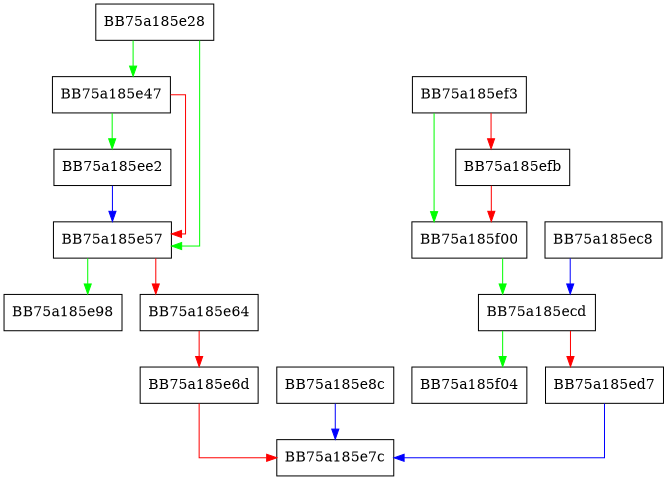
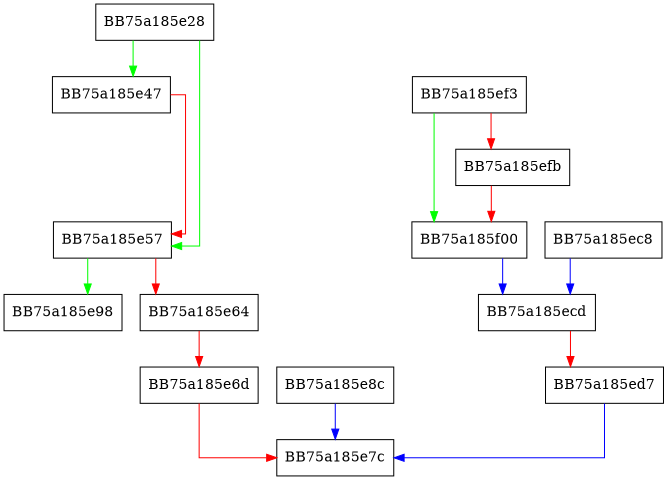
node "BB75a185ee2": removed
edge "BB75a185f00" -> "BB75a185ecd": color green -> blue
node "BB75a185f04": removed
